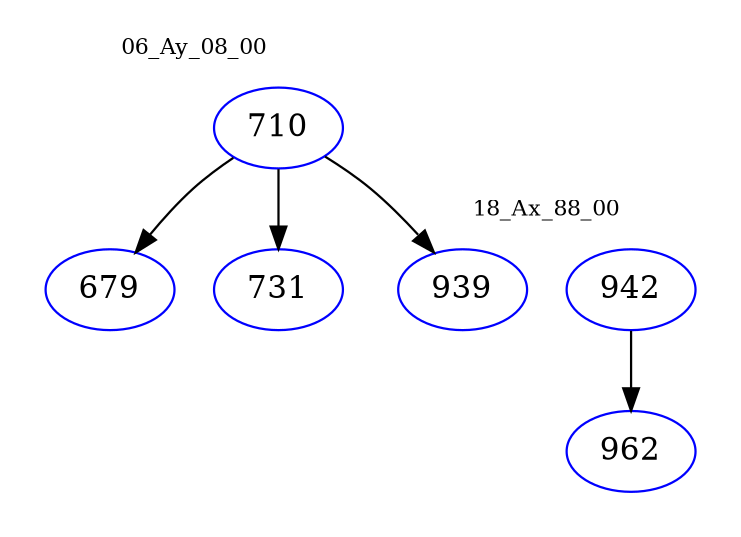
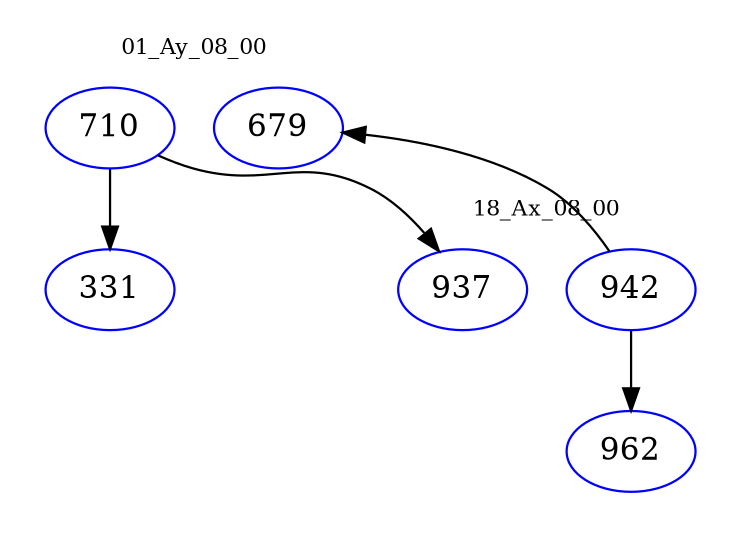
cluster "06_Ay_08_00": label "06_Ay_08_00" -> "01_Ay_08_00"
edge "710" -> "679": now "942" -> "679"
cluster "18_Ax_88_00": label "18_Ax_88_00" -> "18_Ax_08_00"
node "731": label "731" -> "331"
node "939": label "939" -> "937"
